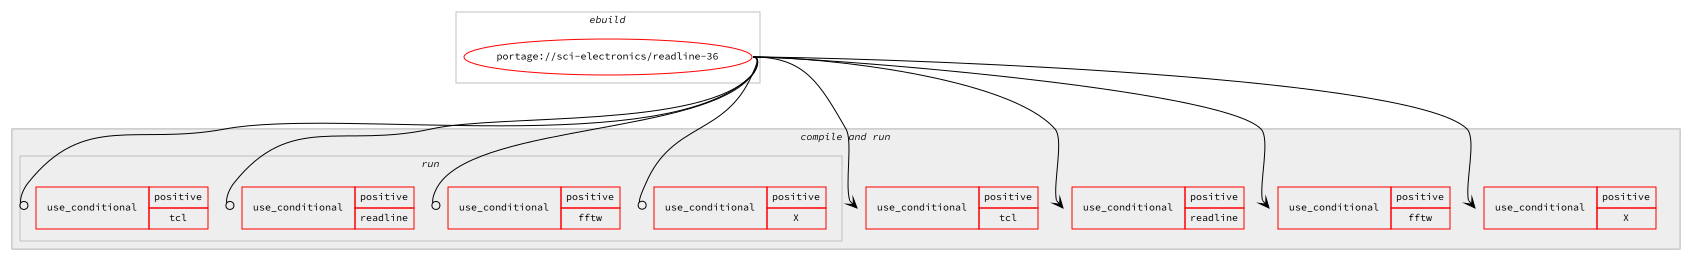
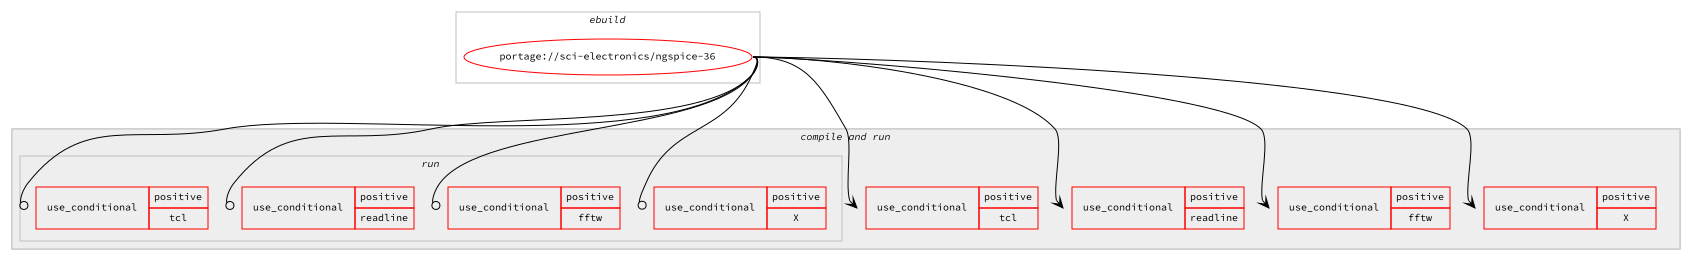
node "portage://sci-electronics/readline-36": label "portage://sci-electronics/readline-36" -> "portage://sci-electronics/ngspice-36"
